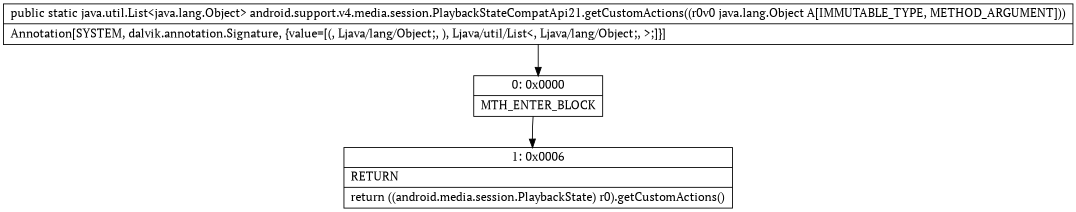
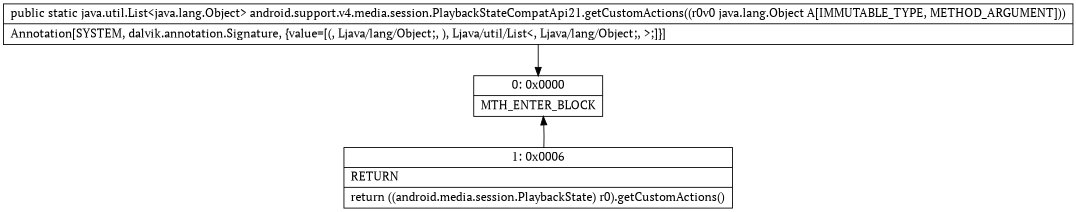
edge "0: 0x0000" -> "1: 0x0006": reversed
